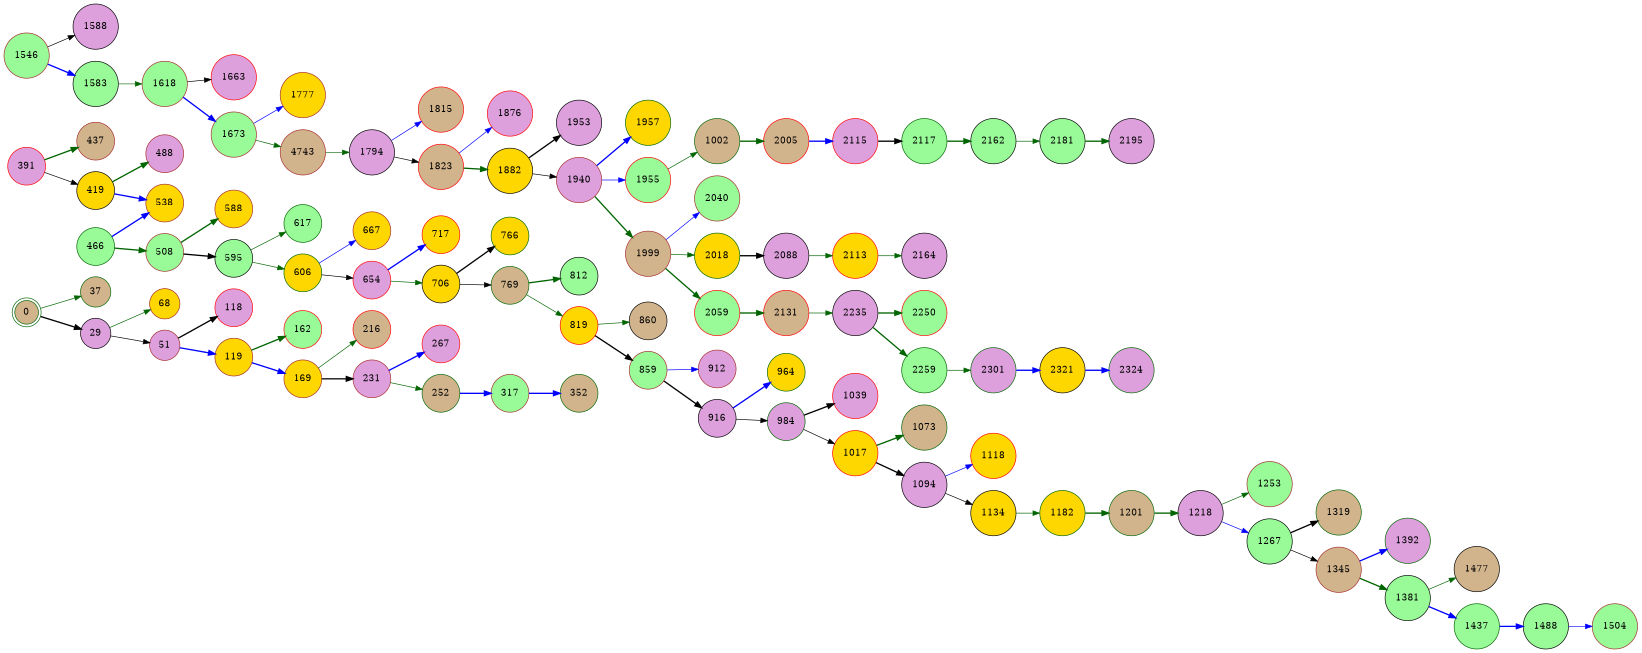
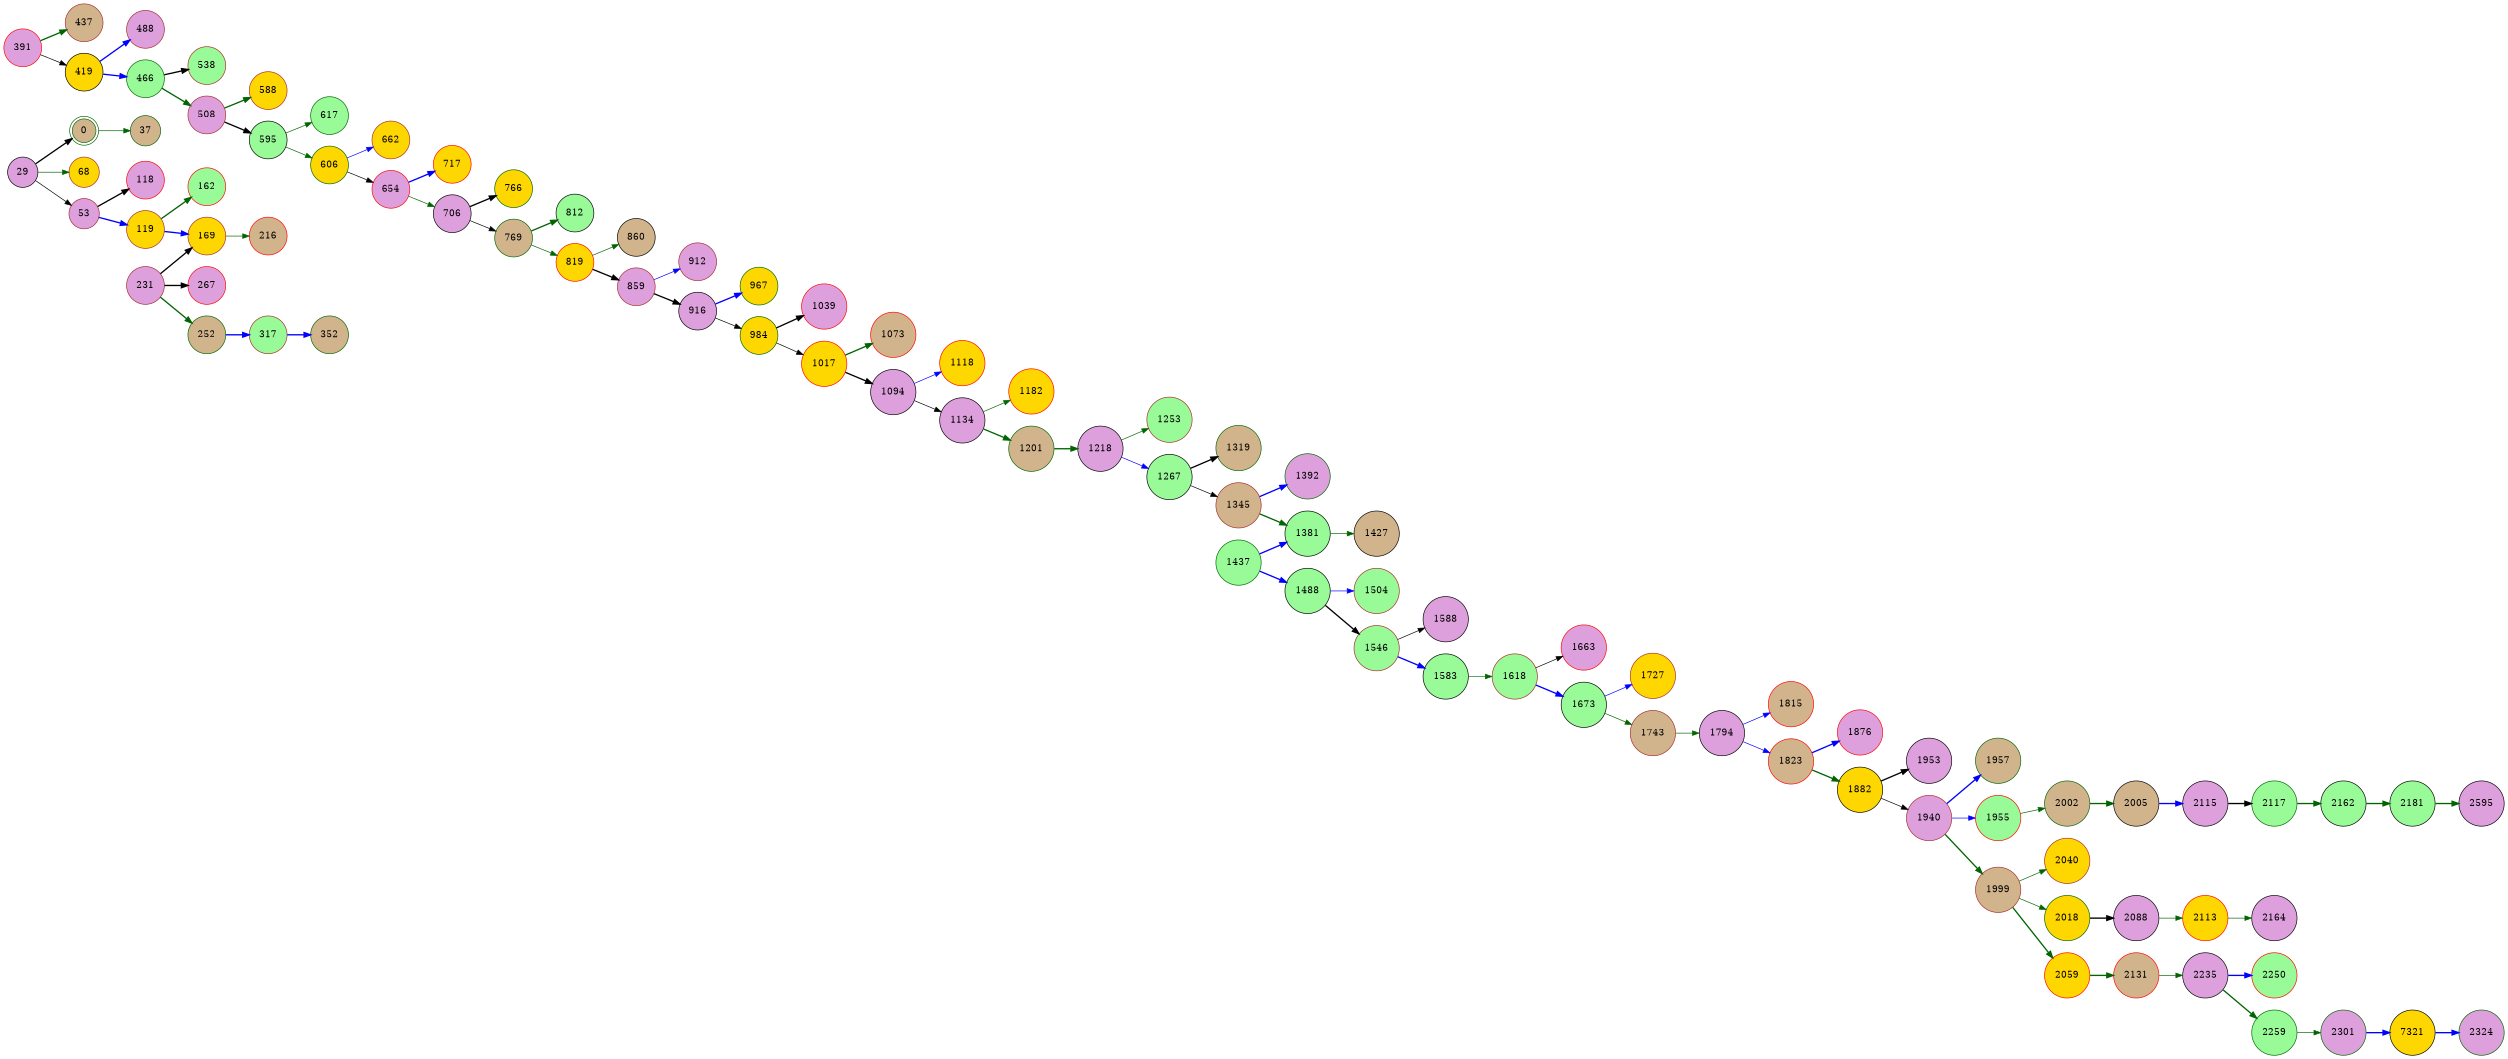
node "1777": label "1777" -> "1727"
node "1957": fillcolor gold -> tan
node "1673": color brown -> black
node "1002": label "1002" -> "2002"
node "2005": color red -> black
node "2115": color red -> black
edge "2162" -> "2181": style solid -> bold
node "2195": label "2195" -> "2595"
edge "1823" -> "1876": style solid -> bold
node "4743": label "4743" -> "1743"
edge "1794" -> "1823": color black -> blue
edge "419" -> "488": color darkgreen -> blue
edge "419" -> "538": now "419" -> "466"
node "2040": fillcolor palegreen -> gold
node "538": fillcolor gold -> palegreen
edge "466" -> "538": color blue -> black
edge "1999" -> "2040": color blue -> darkgreen
node "667": label "667" -> "662"
node "508": fillcolor palegreen -> plum
node "706": fillcolor gold -> plum
node "2059": fillcolor palegreen -> gold
edge "2235" -> "2250": color darkgreen -> blue
edge "0" -> "29": reversed
node "51": label "51" -> "53"
edge "231" -> "267": color blue -> black
node "859": fillcolor palegreen -> plum
node "2321": label "2321" -> "7321"
node "964": label "964" -> "967"
edge "169" -> "231": reversed
edge "231" -> "252": style solid -> bold
node "984": fillcolor plum -> gold
node "1073": color darkgreen -> red
node "1134": fillcolor gold -> plum
node "1182": color darkgreen -> red
edge "1182" -> "1201": now "1134" -> "1201"
node "1477": label "1477" -> "1427"
edge "1381" -> "1437": reversed
edge "1488" -> "1546": added
